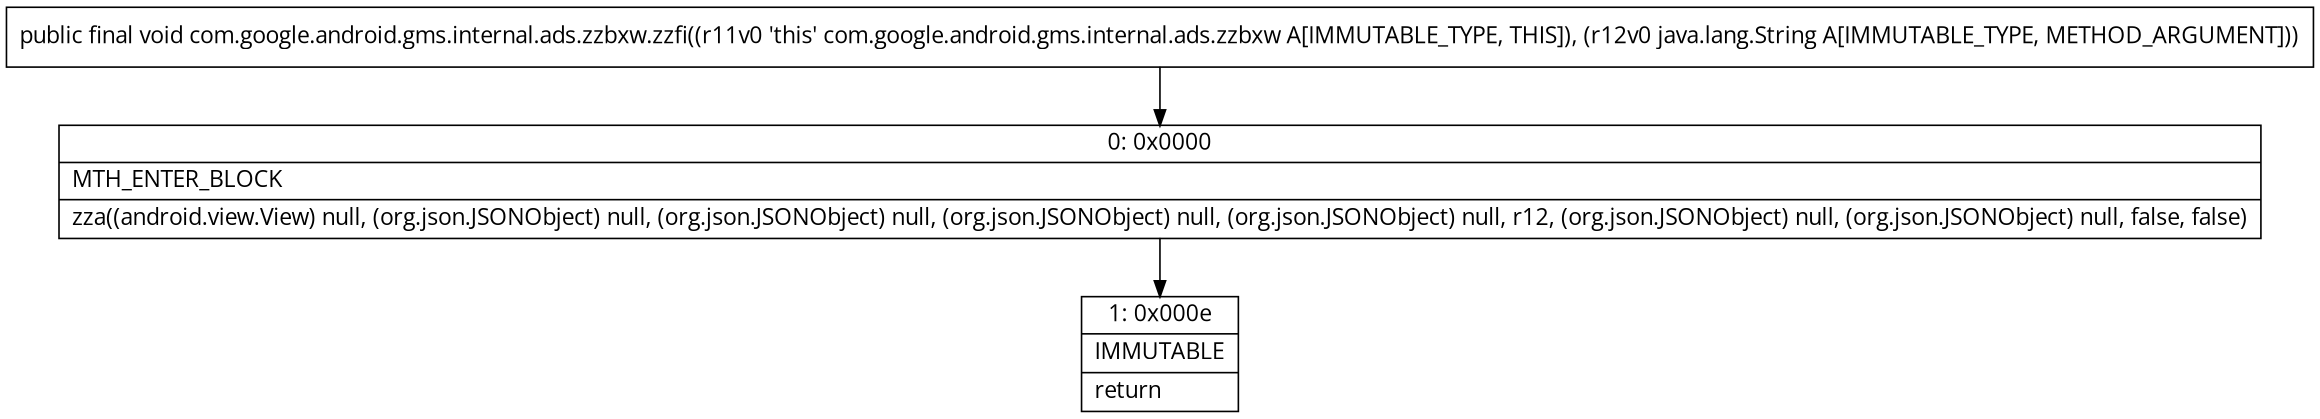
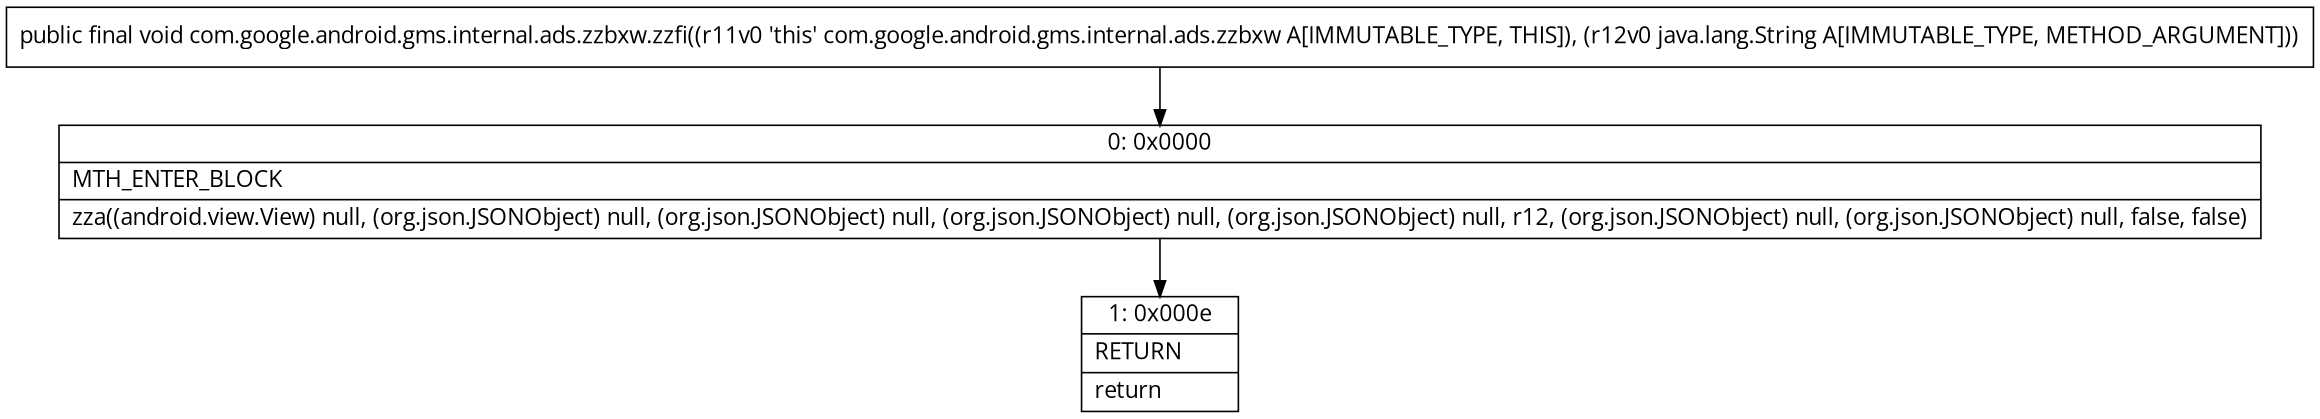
node "1: 0x000e": text "IMMUTABLE" -> "RETURN"
